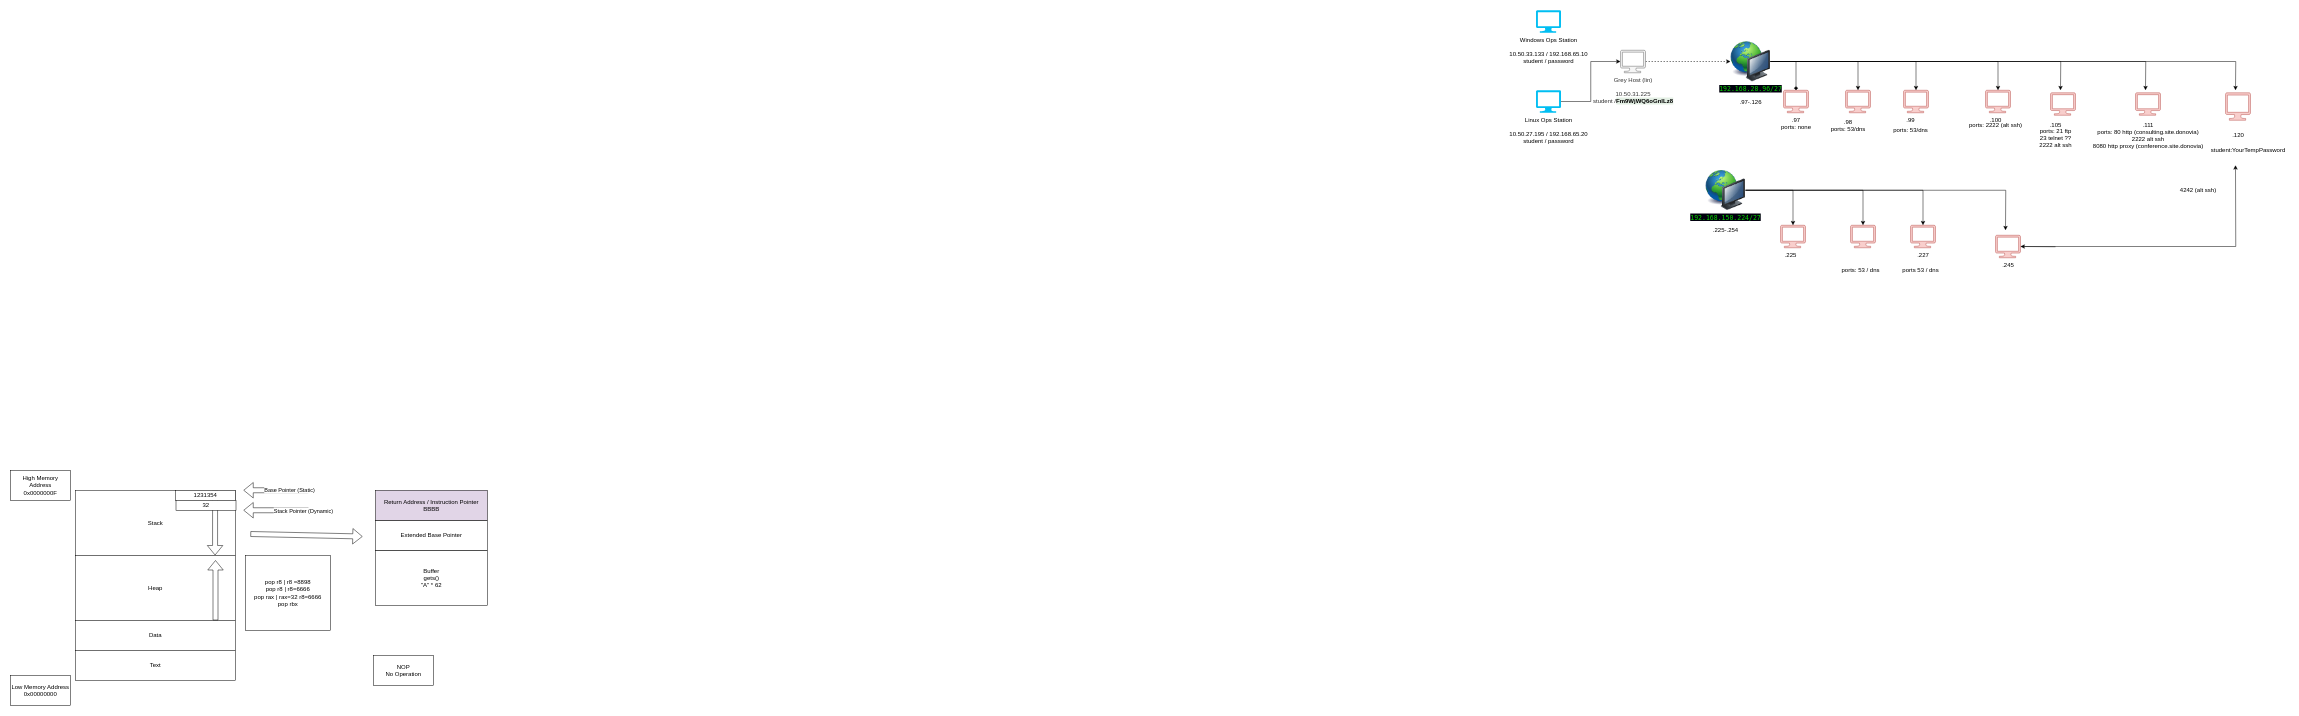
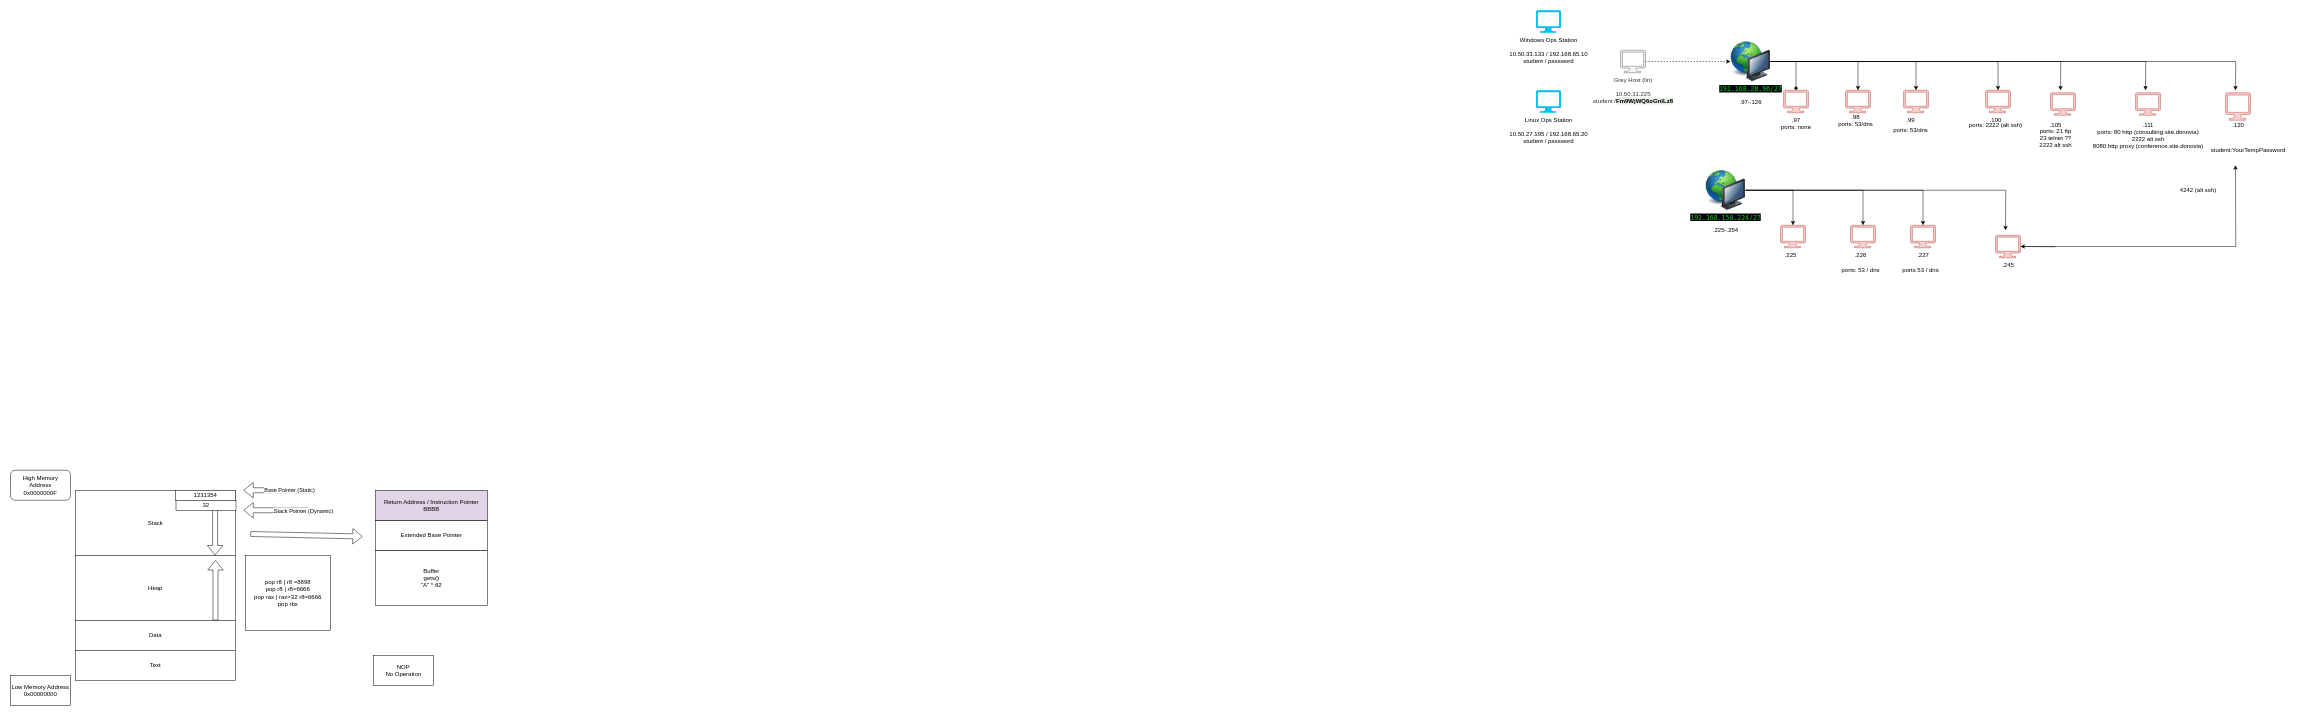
edge "Linux Ops Station 10.50.27.195 / 192.168.65.20 student / password" -> "Grey Host (lin) 10.50.31.225 student /Fm9WjWQ6oGnlLz8": removed
node ".98 ports: 53/dns": moved (1848, 125) -> (1855, 120)
node ".120": moved (2238, 135) -> (2238, 125)
node ".226": added
node "High Memory Address 0x0000000F": shape rectangle -> rounded rectangle
